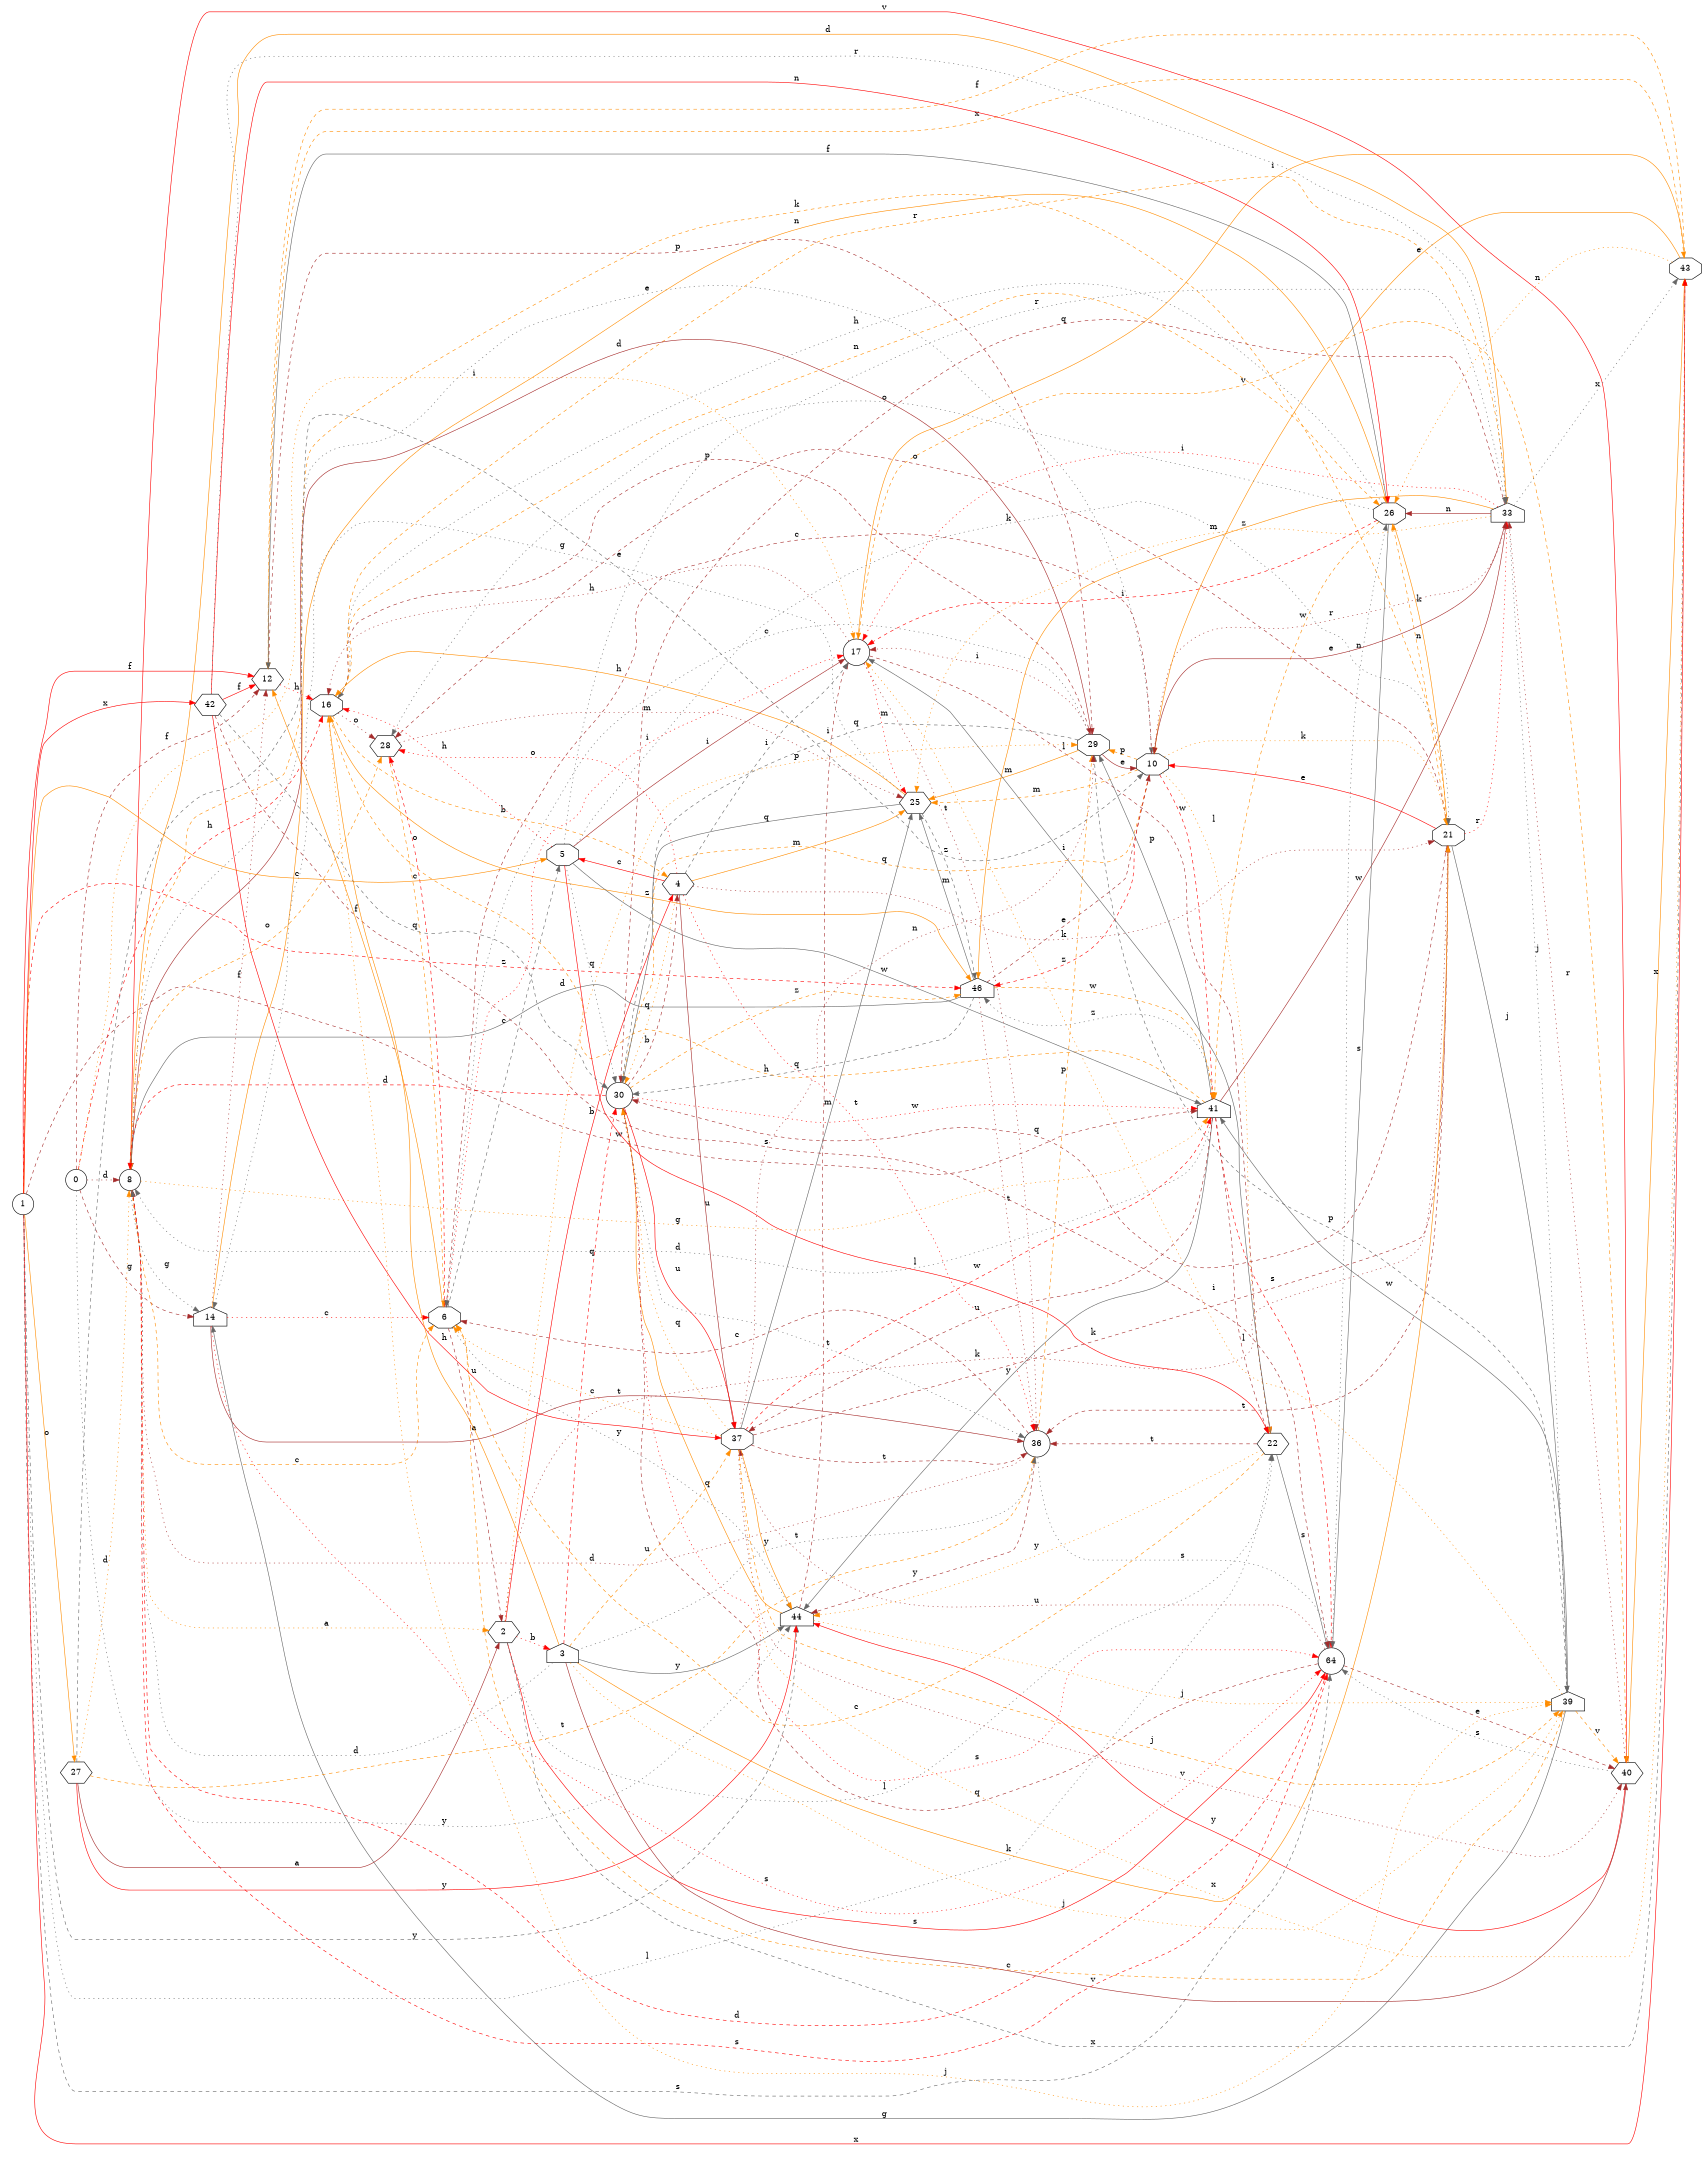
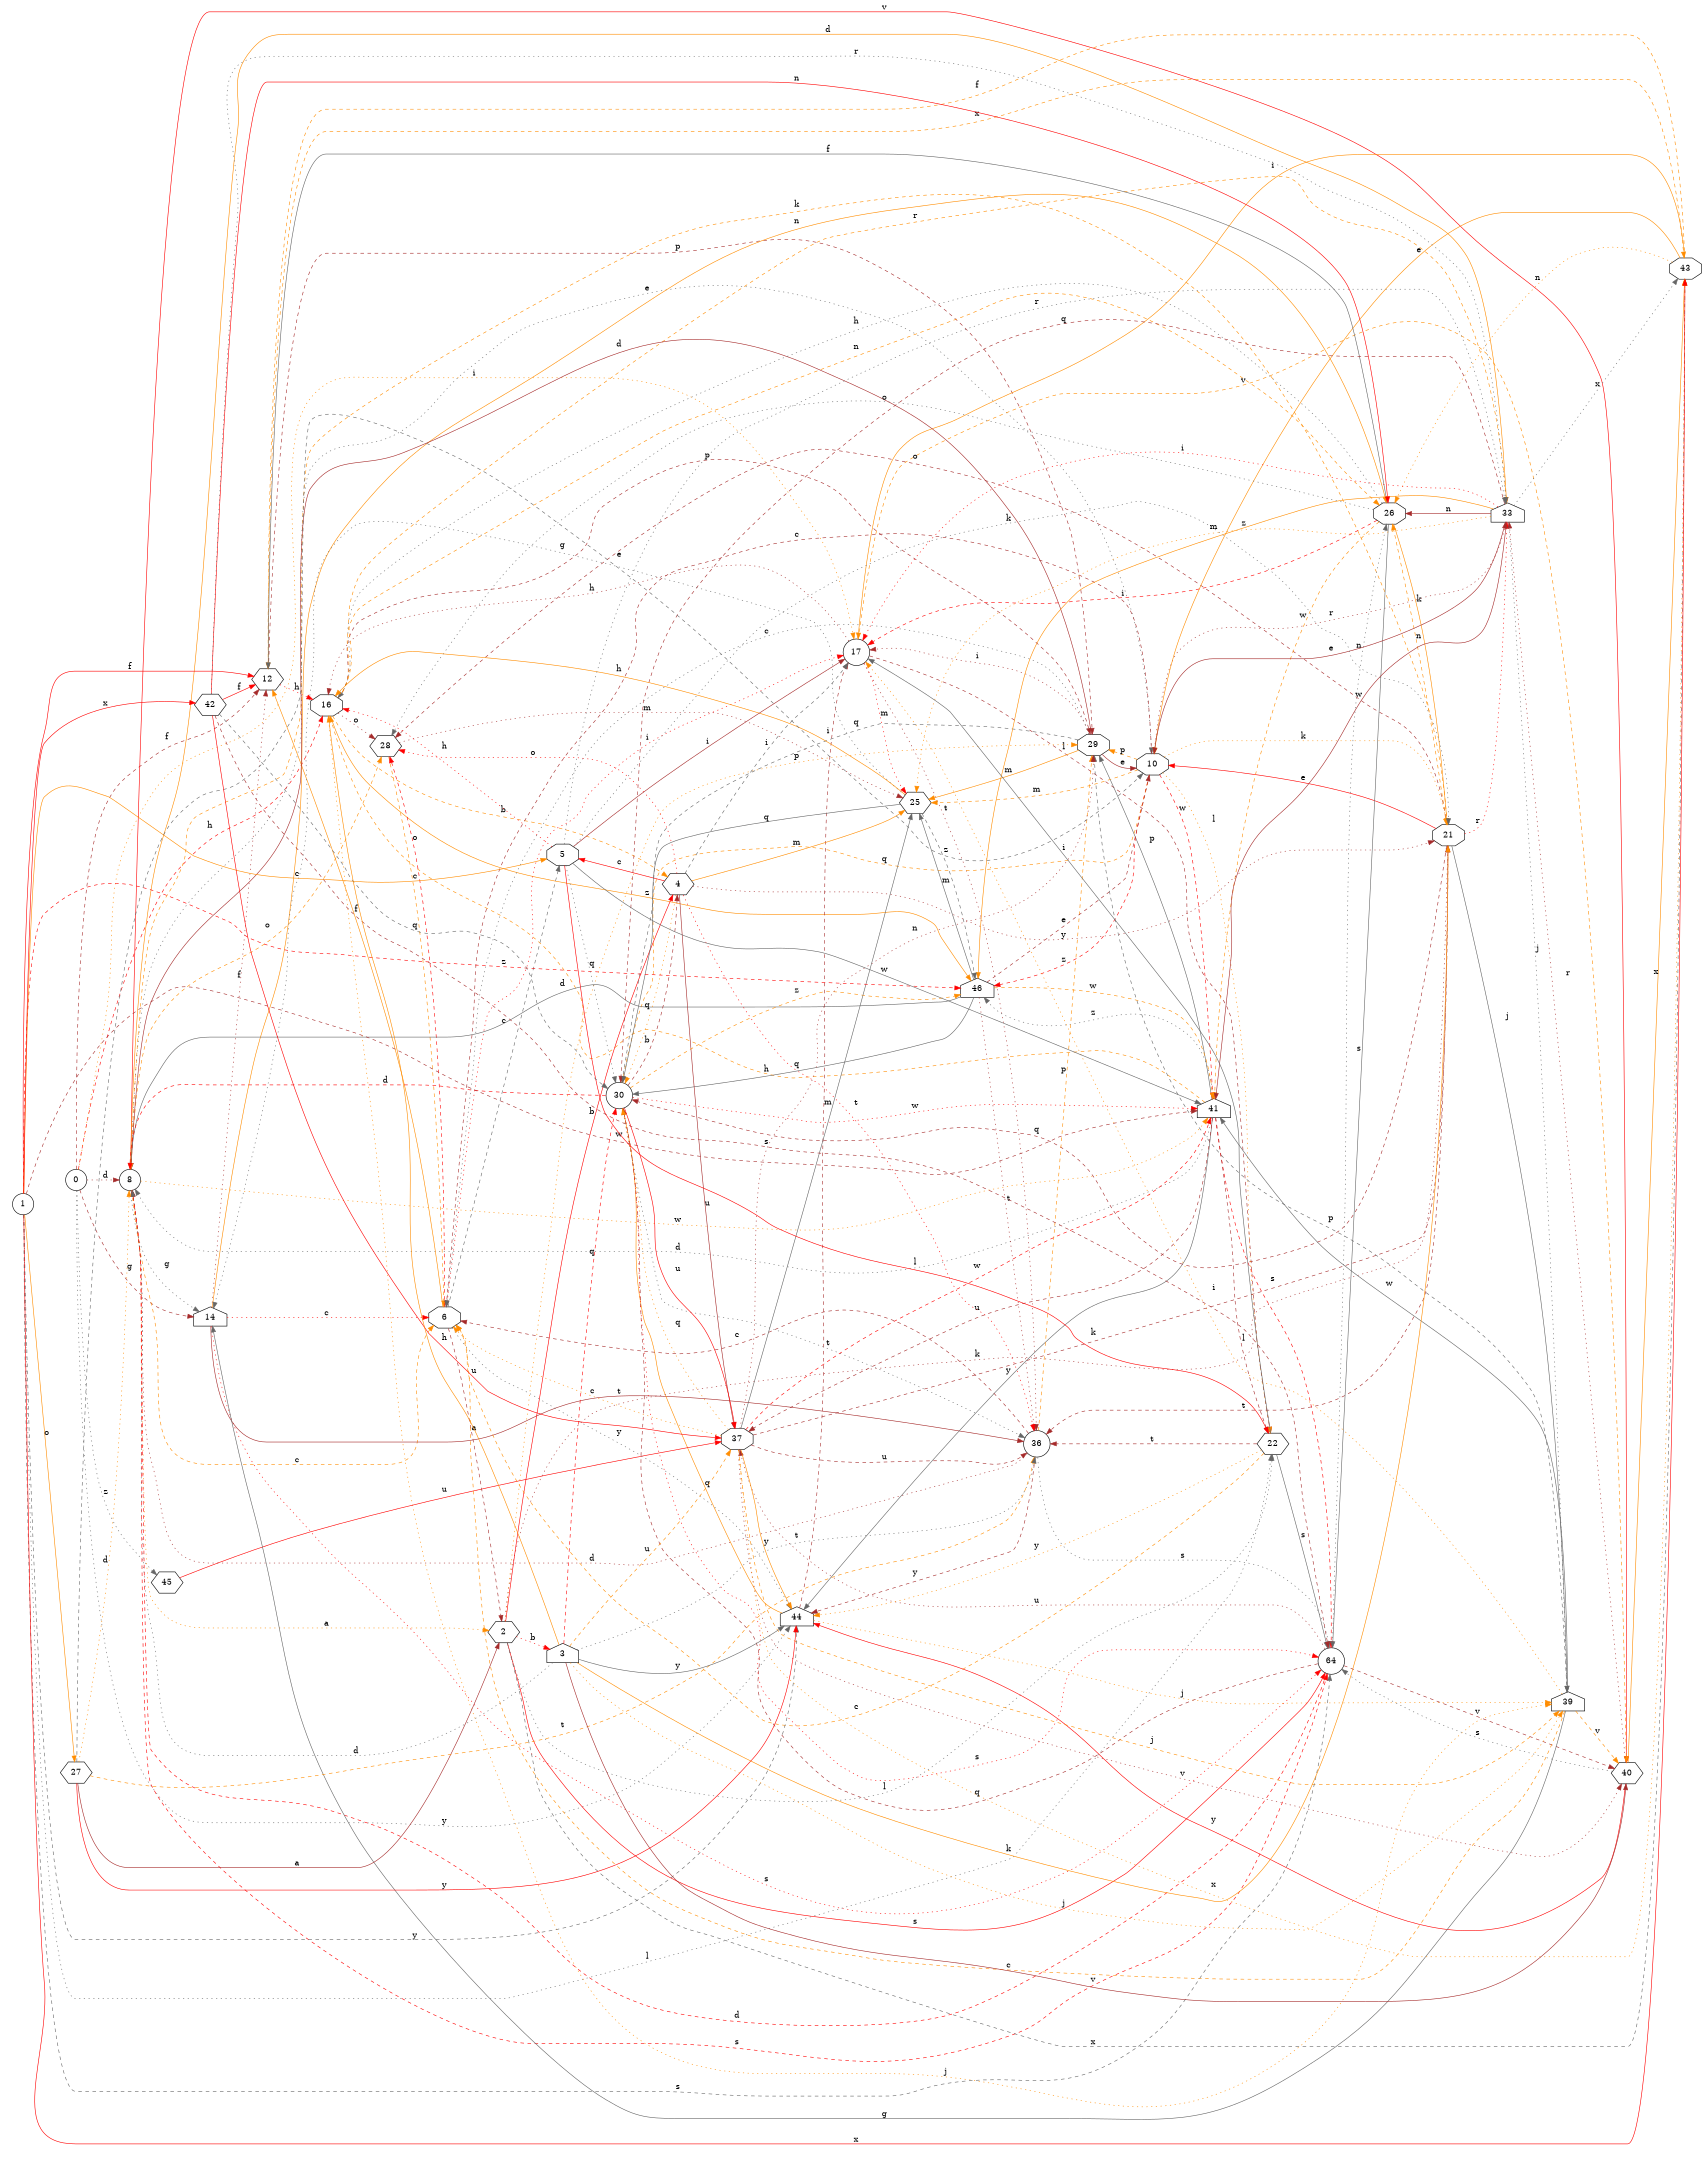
edge "41" -> "33": reversed
edge "4" -> "21": label "k" -> "y"
edge "46" -> "30": style dashed -> solid
edge "8" -> "41": label "g" -> "w"
edge "37" -> "36": label "t" -> "u"
node "45": added
edge "64" -> "40": label "e" -> "v"
